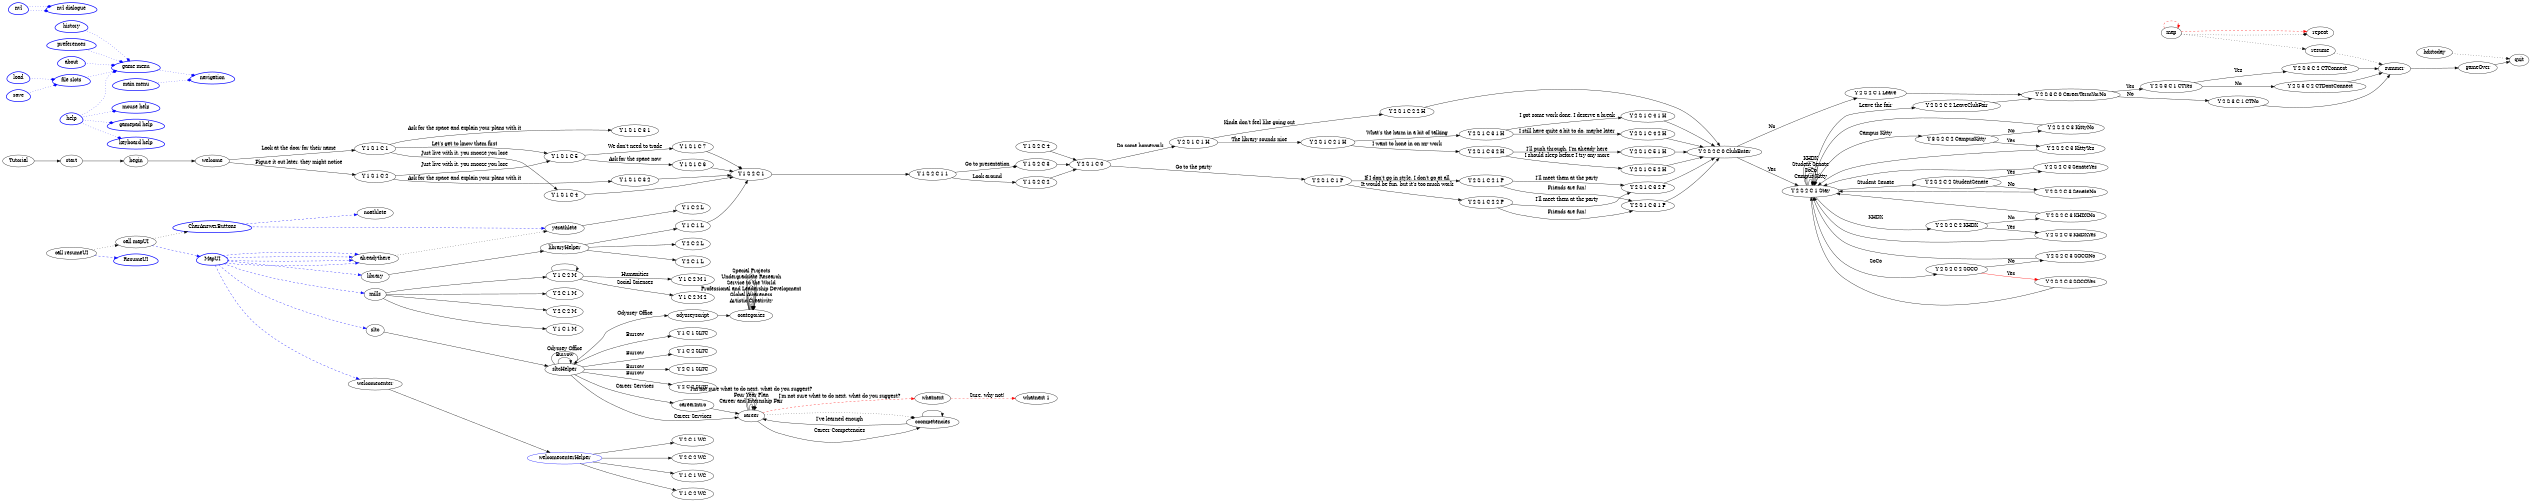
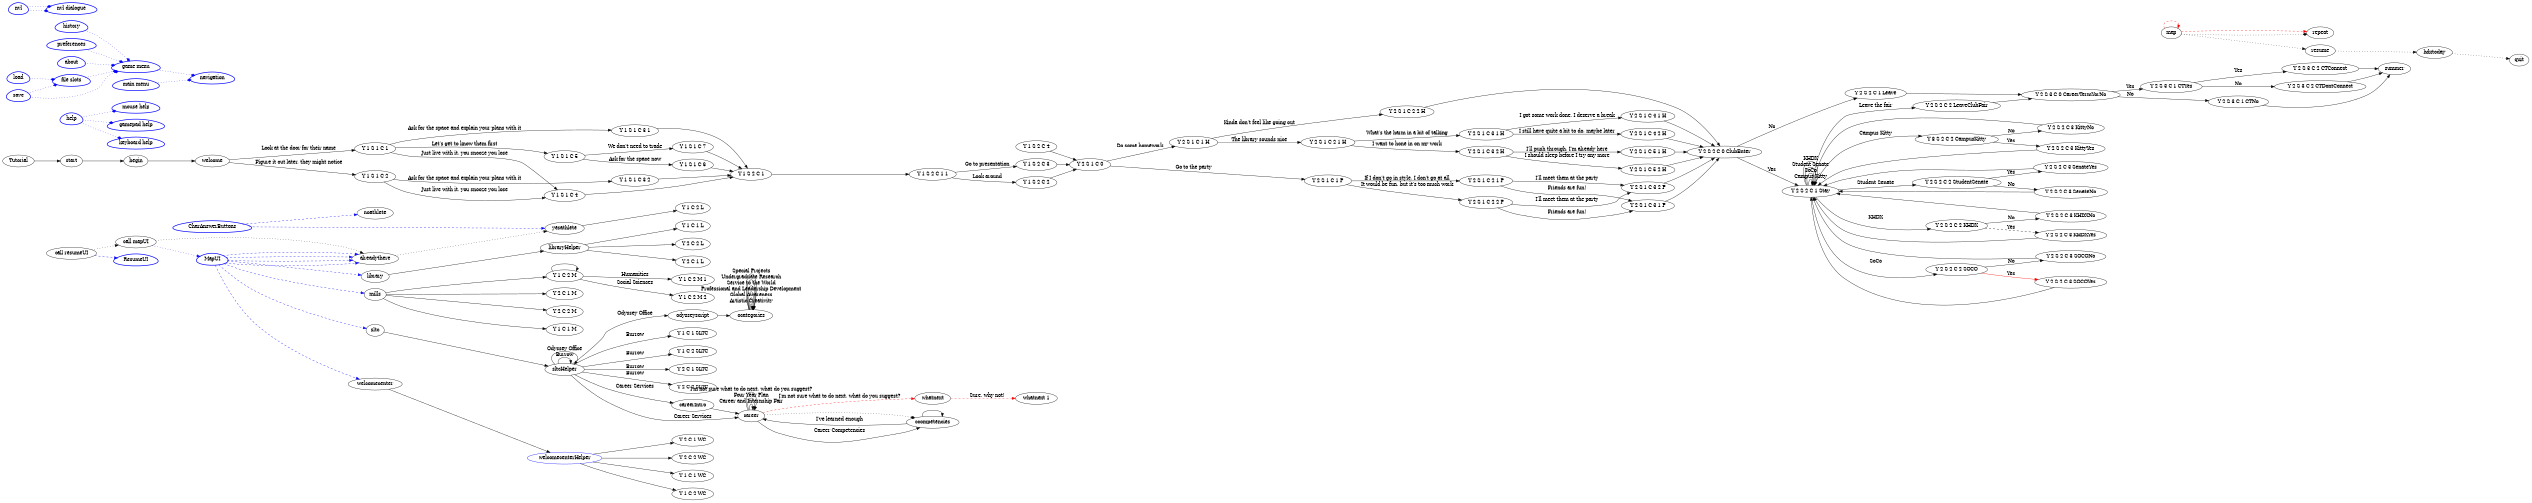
edge "resume" -> "summer": now "resume" -> "hdxtoday"
node "gameOver": removed
edge "help" -> "game menu": now "save" -> "game menu"
edge "Y 1 S 1 C 7" -> "Y 1 S 2 C 1": arrowhead diamond -> normal
edge "Y 1 S 2 C 1 1" -> "Y 1 S 2 C 3": arrowhead diamond -> normal
edge "Y 1 S 1 C 2" -> "Y 1 S 1 C 5": now "Y 1 S 1 C 2" -> "Y 1 S 1 C 4"
edge "Y 1 C 1 L" -> "Y 1 S 2 C 1": now "Y 1 S 1 C 3 1" -> "Y 1 S 2 C 1"
edge "Y 2 S 2 C 2 KHDX" -> "Y 2 S 2 C 3 KHDXYes": style solid -> dashed
edge "call mapUI" -> "CharAnswerButtons": now "call mapUI" -> "alreadythere"
edge "call mapUI" -> "MapUI": style dashed -> dotted
